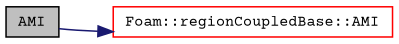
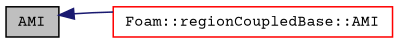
edge "AMI" -> "Foam::regionCoupledBase::AMI": reversed
